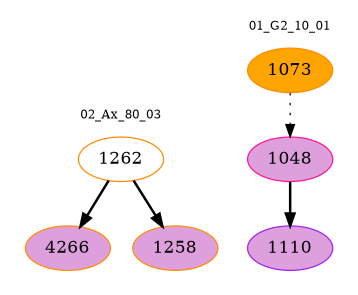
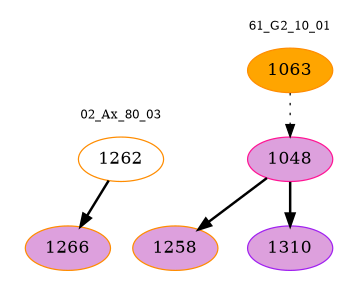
cluster "01_G2_10_01": label "01_G2_10_01" -> "61_G2_10_01"
node "1073": label "1073" -> "1063"
edge "1262" -> "1258": now "1048" -> "1258"
node "4266": label "4266" -> "1266"
node "1110": label "1110" -> "1310"
